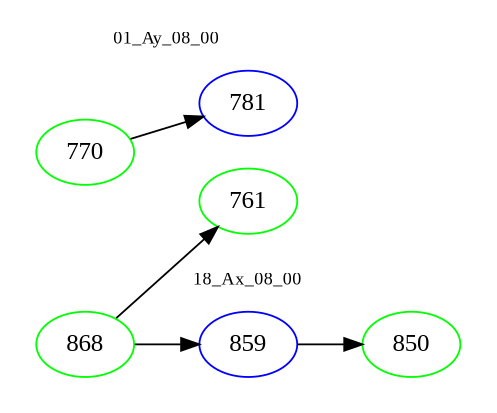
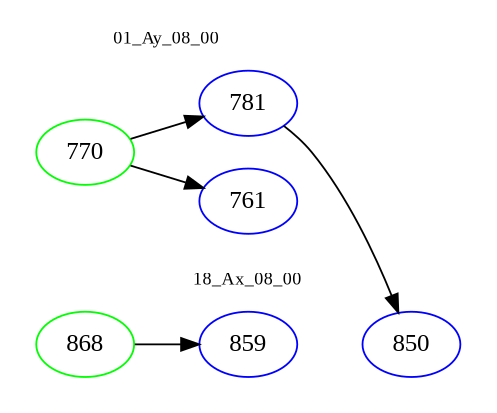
node "761": color green -> blue
edge "868" -> "761": now "770" -> "761"
edge "859" -> "850": now "781" -> "850"
node "850": color green -> blue
